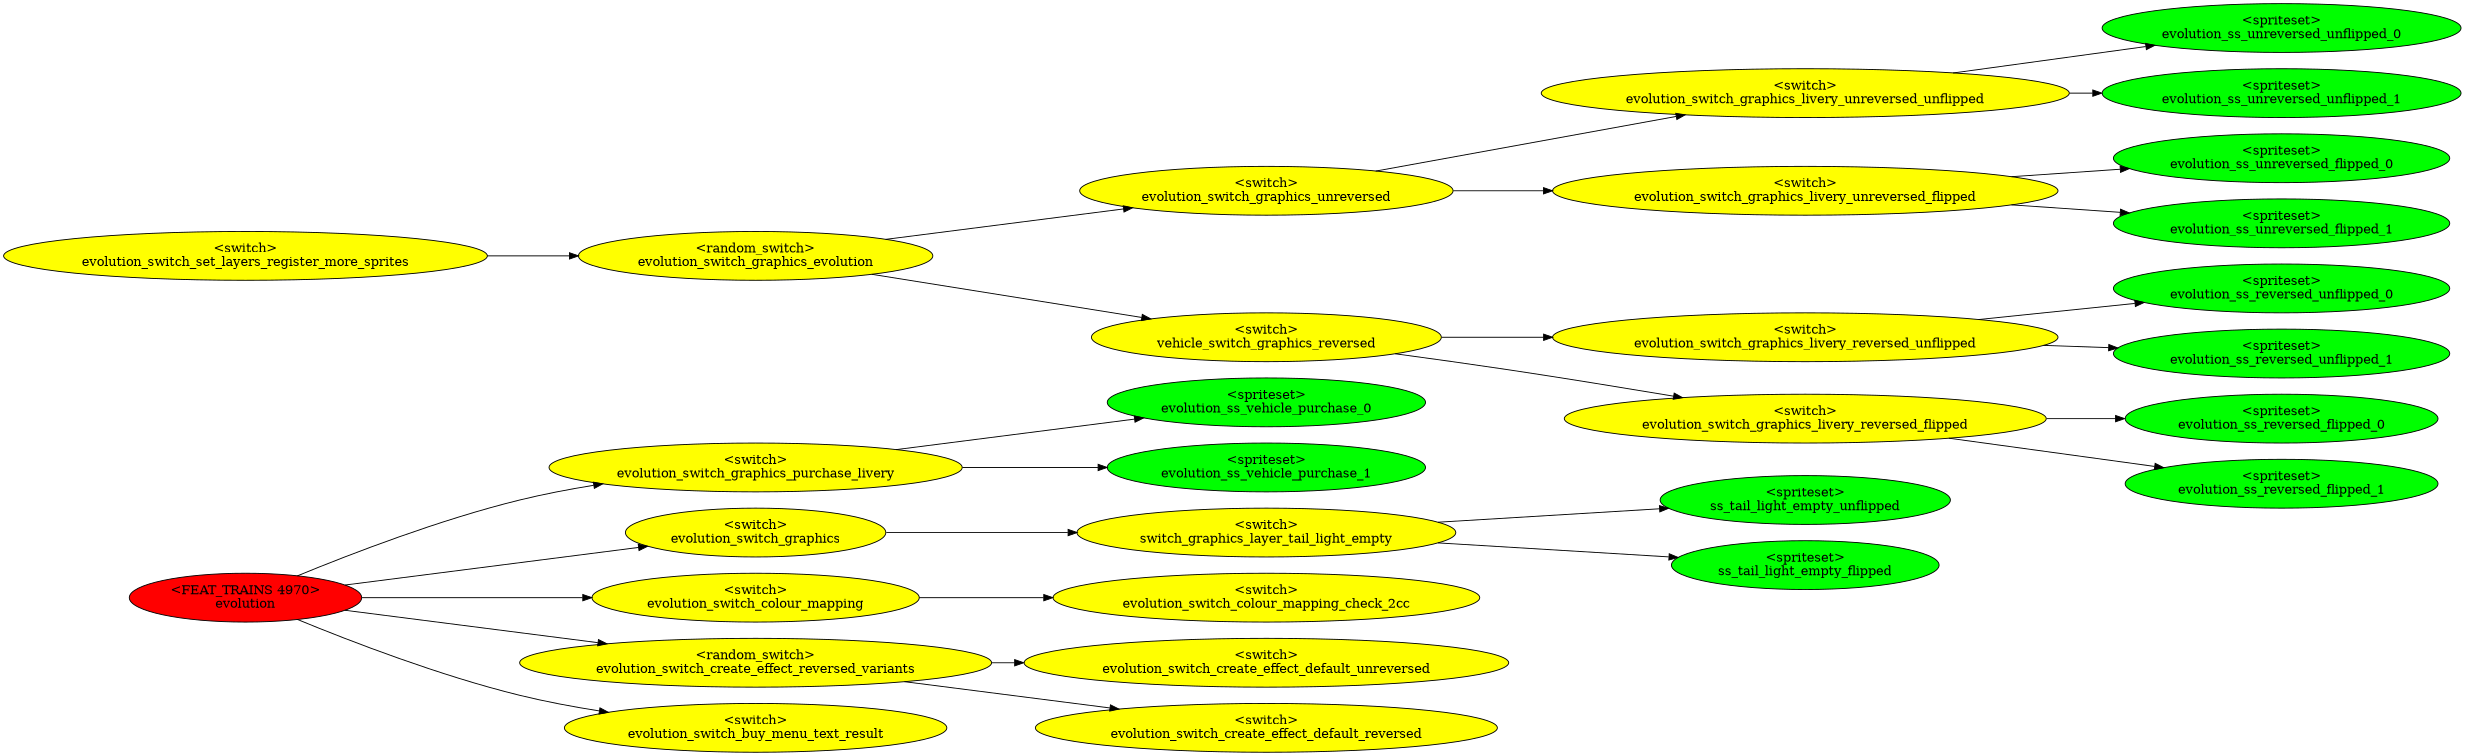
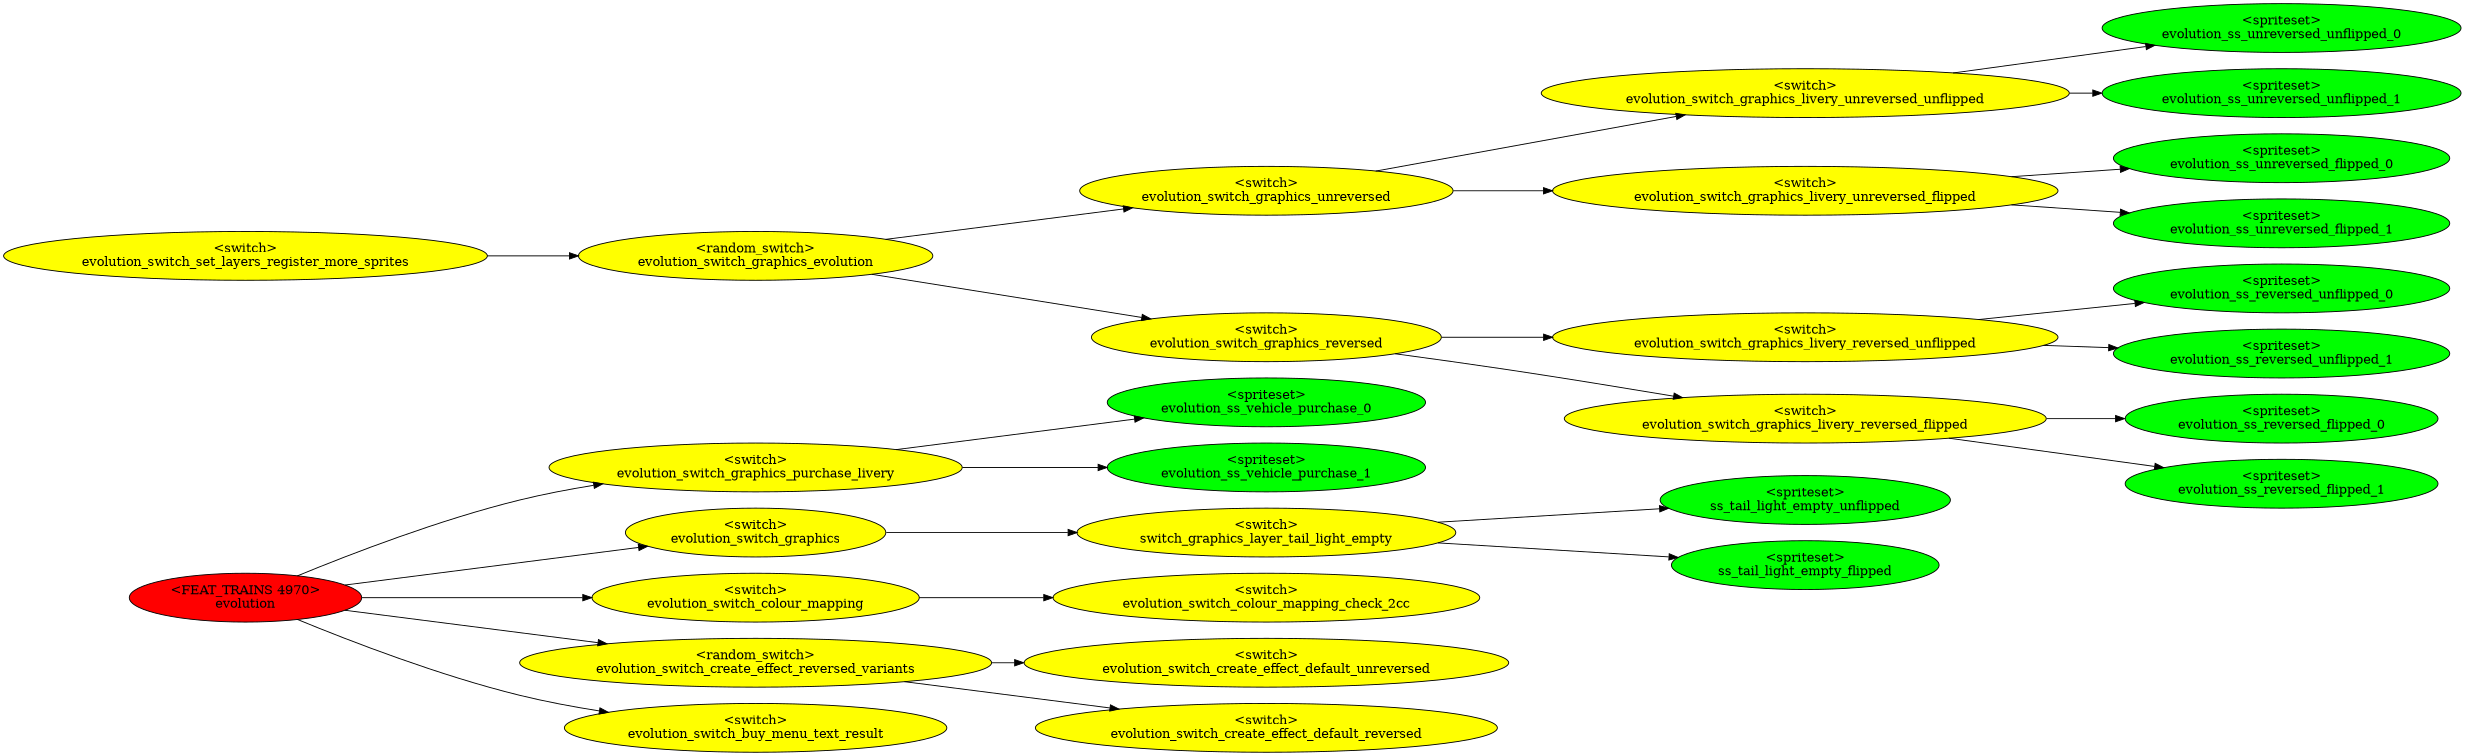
node "<switch> vehicle_switch_graphics_reversed": label "<switch> vehicle_switch_graphics_reversed" -> "<switch> evolution_switch_graphics_reversed"
